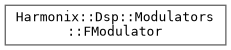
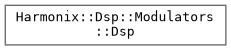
node "Harmonix::Dsp::Modulators ::FModulator": label "Harmonix::Dsp::Modulators ::FModulator" -> "Harmonix::Dsp::Modulators ::Dsp"
